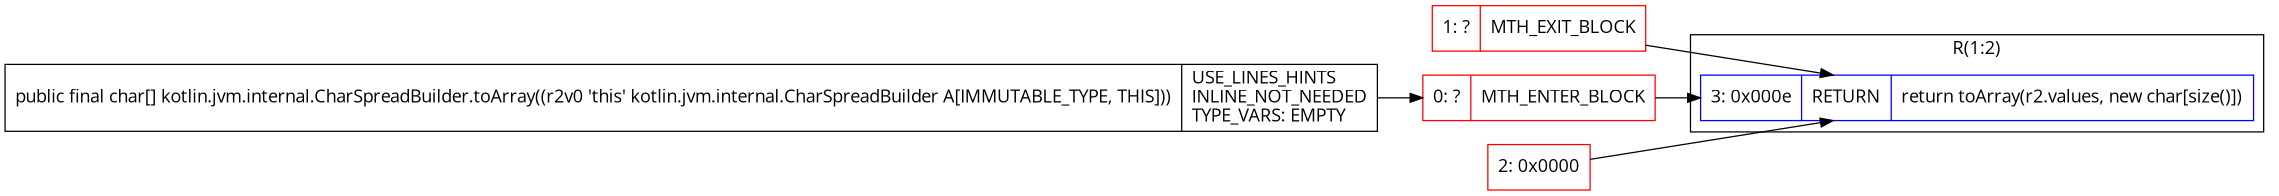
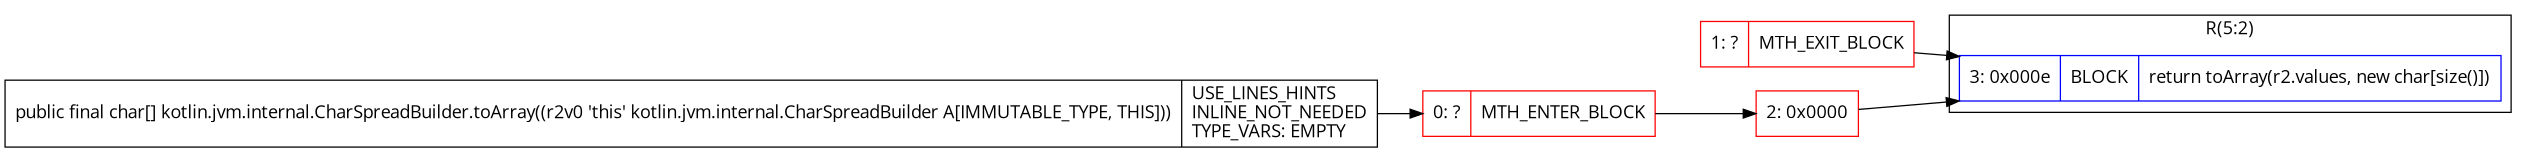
cluster "R(1:2)": label "R(1:2)" -> "R(5:2)"
node "3: 0x000e": text "RETURN" -> "BLOCK"
edge "0: ?" -> "3: 0x000e": now "0: ?" -> "2: 0x0000"
